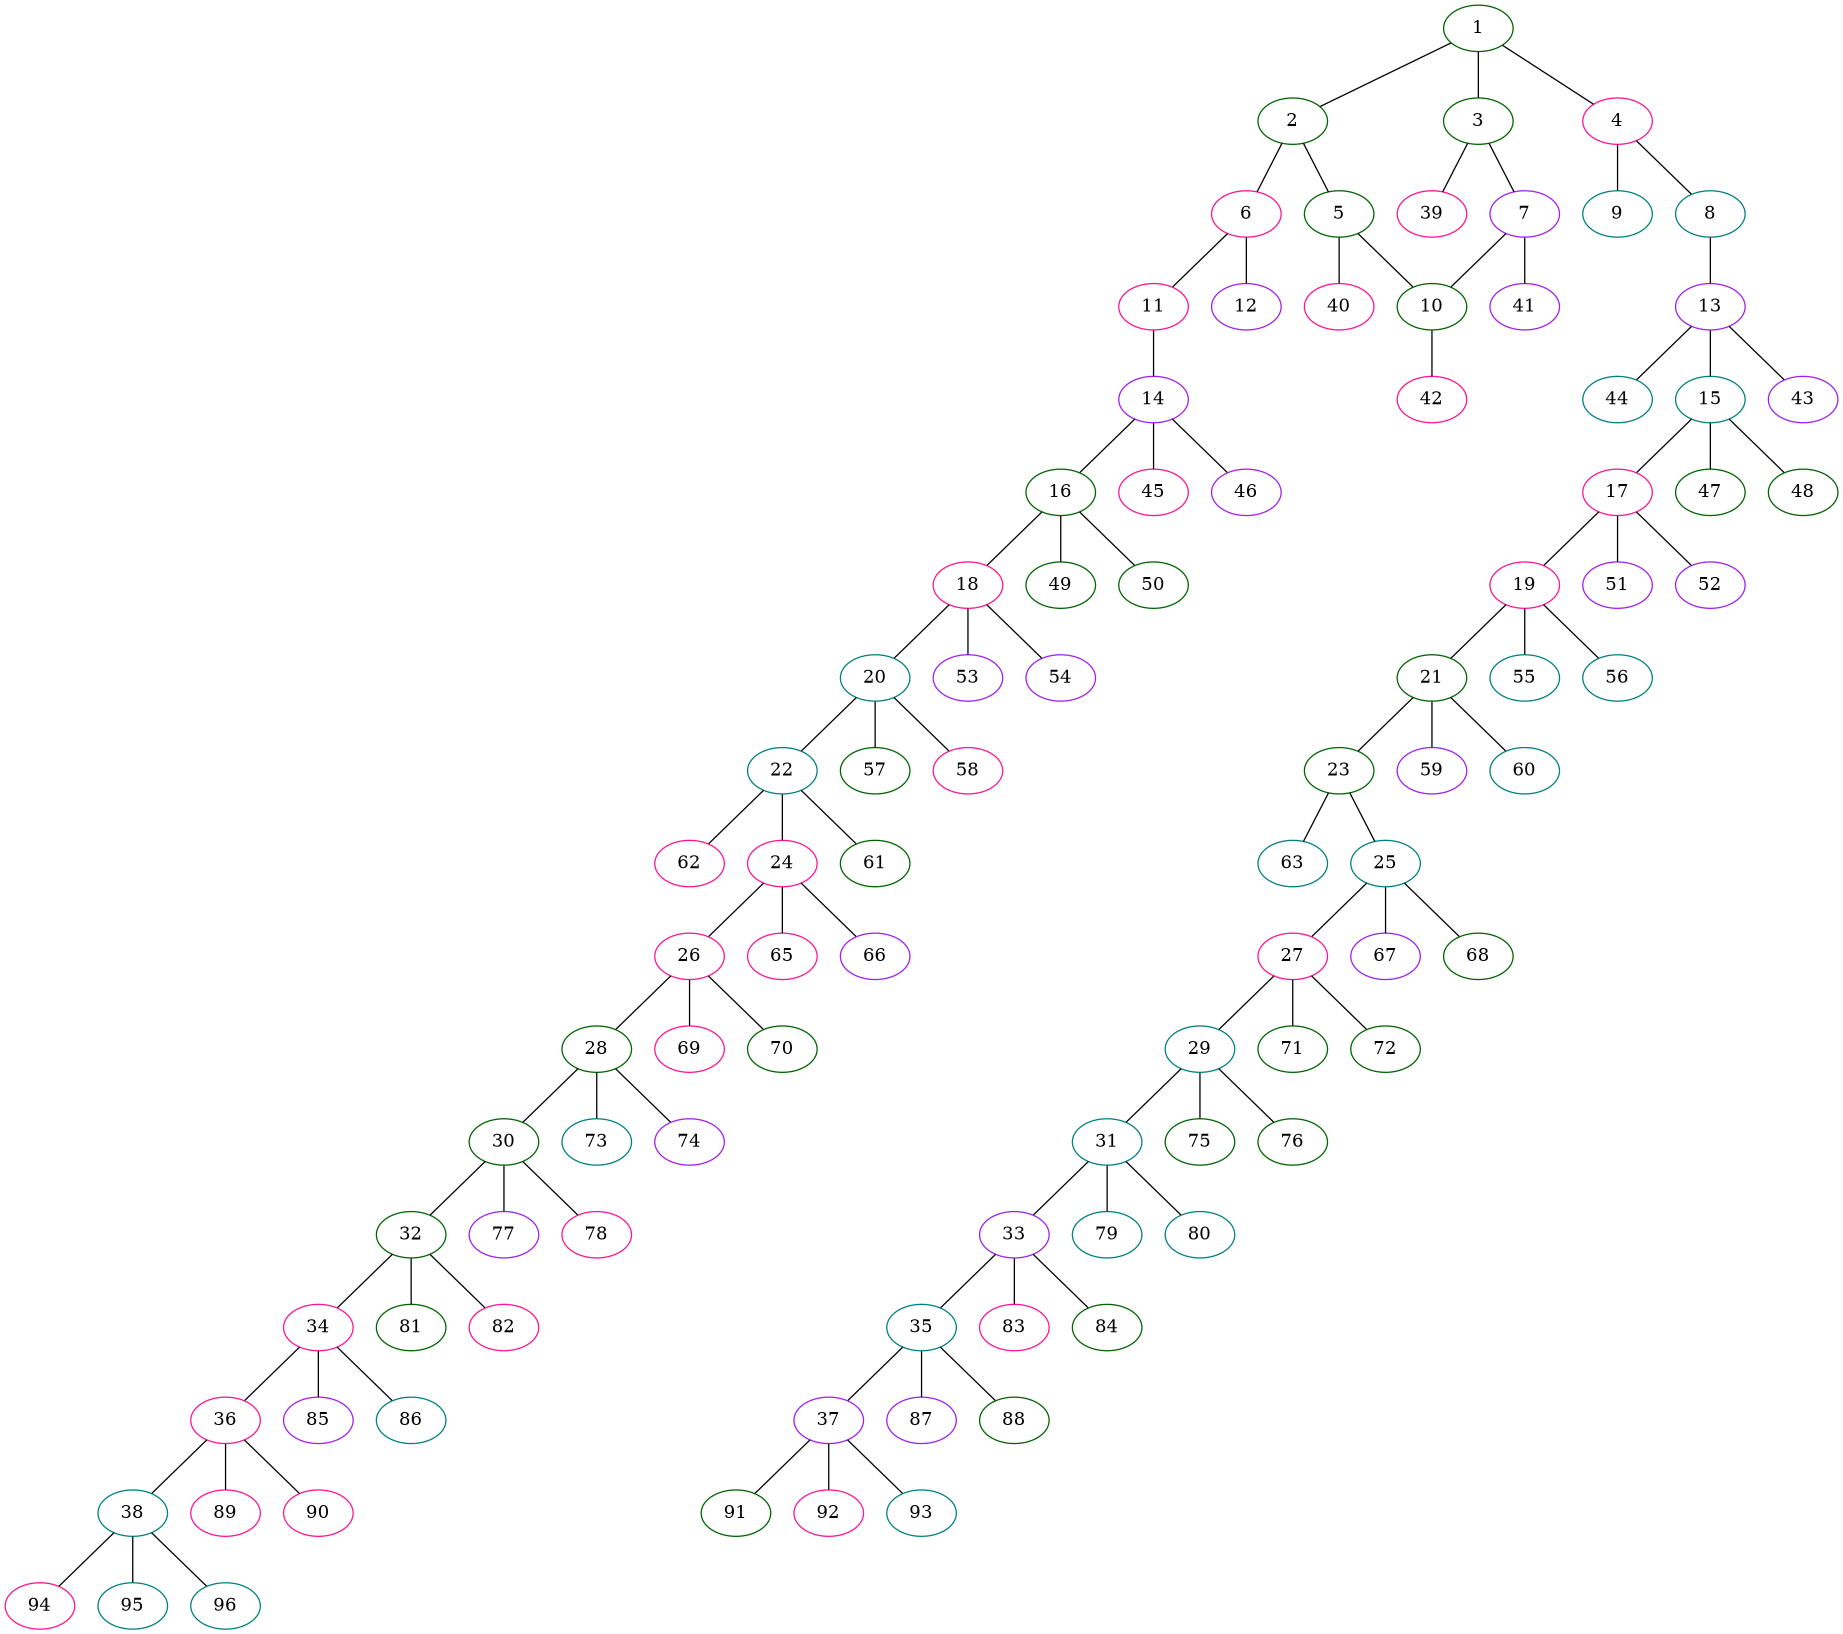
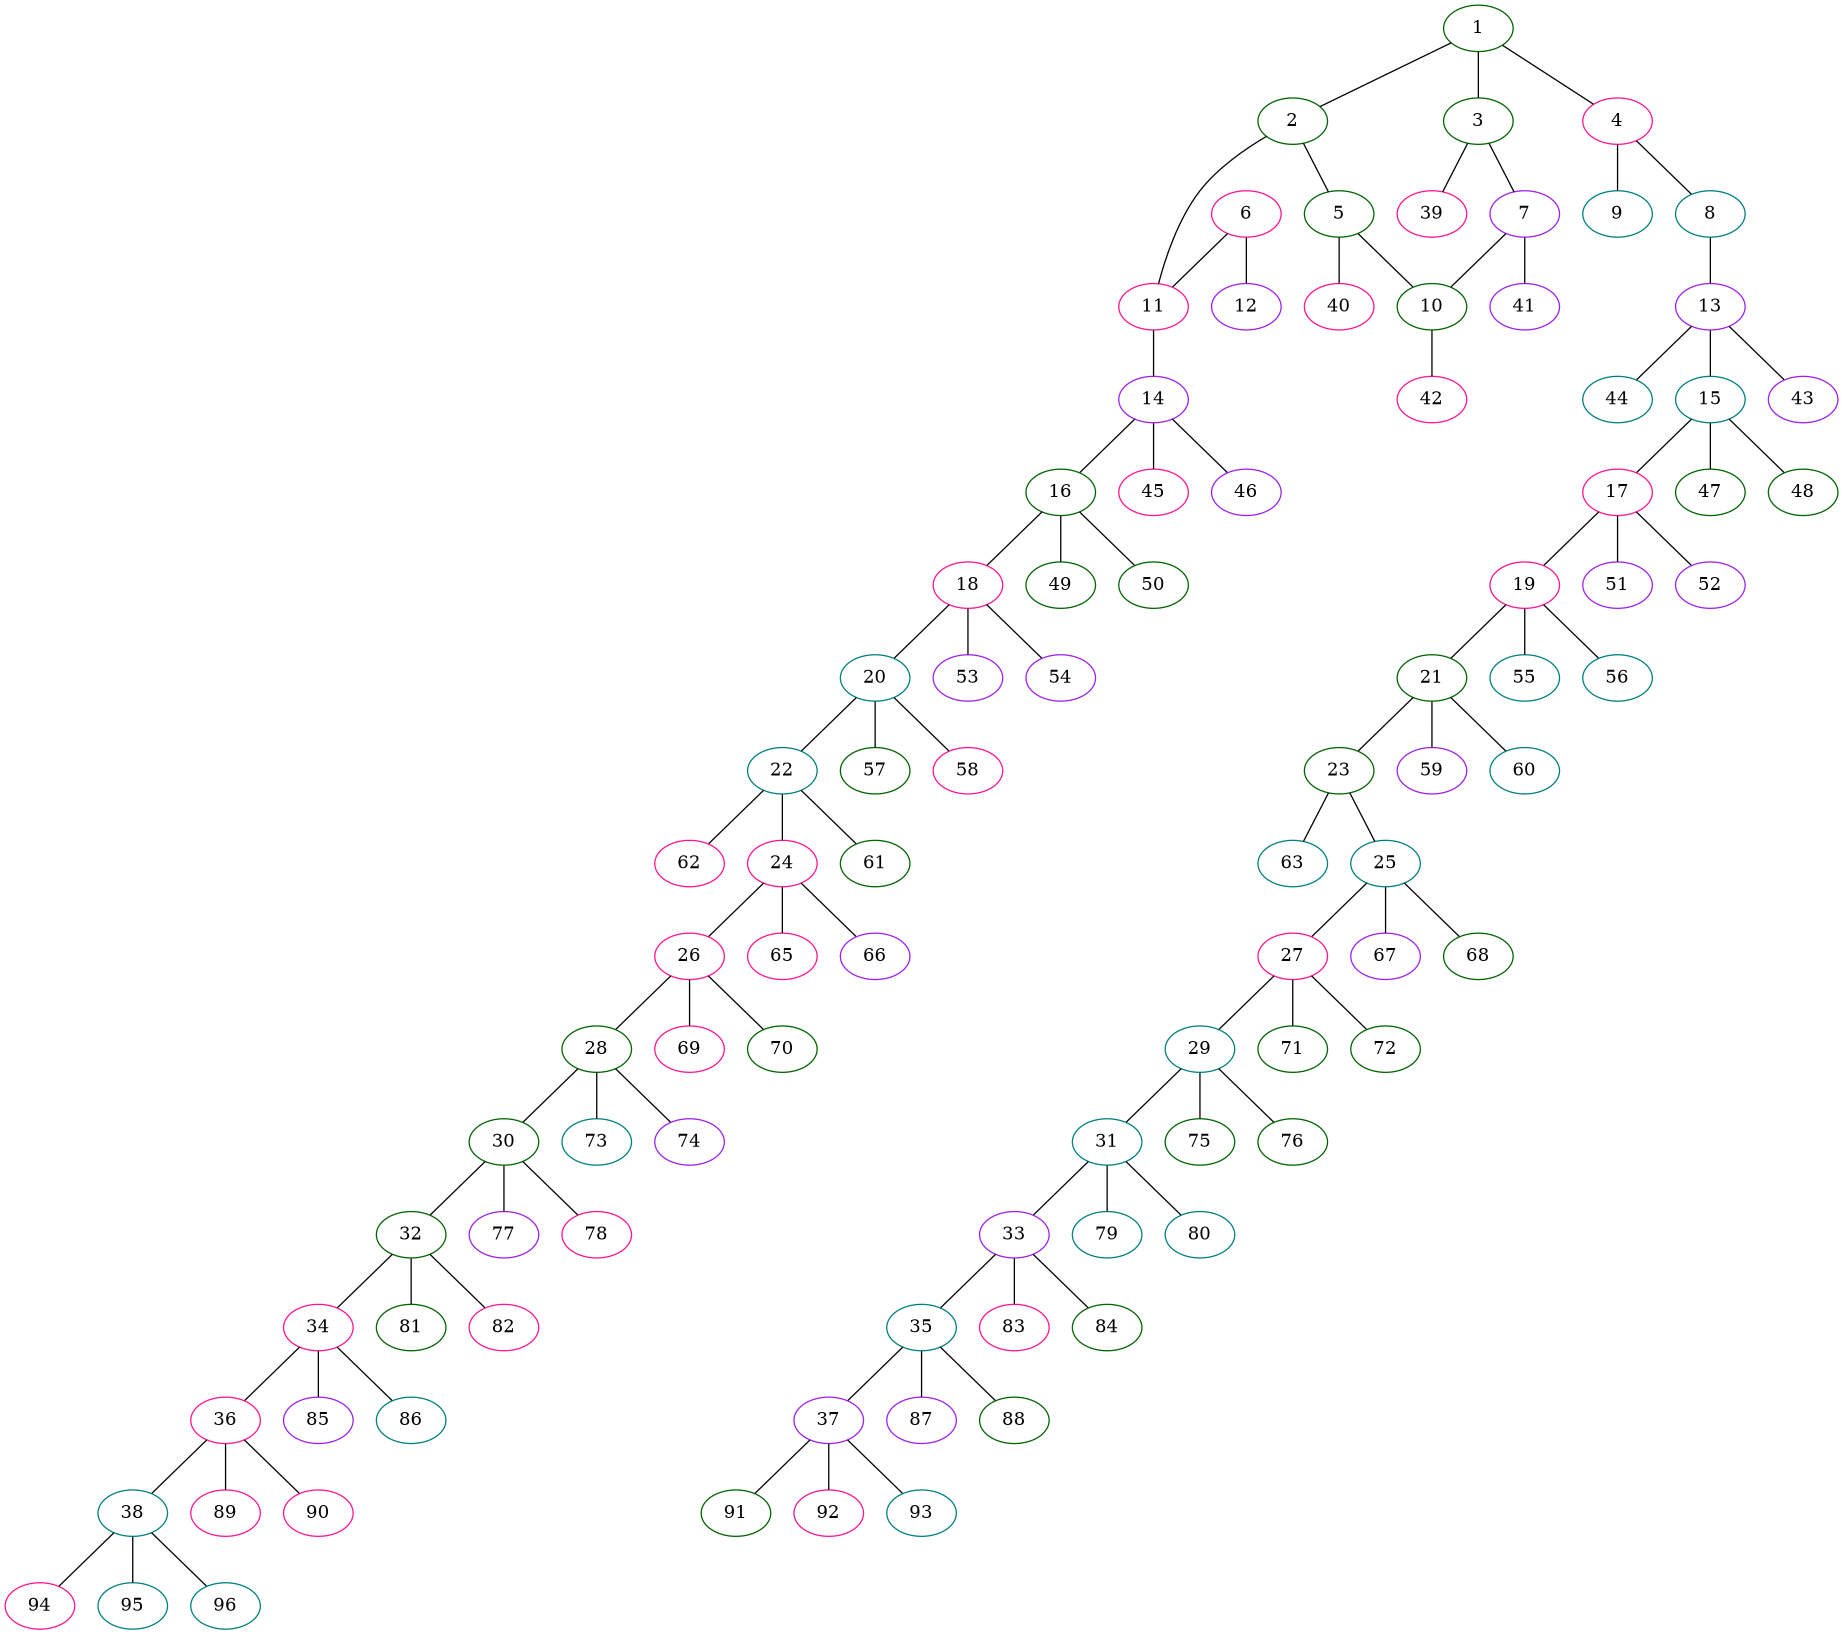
edge "2" -- "6": now "2" -- "11"
